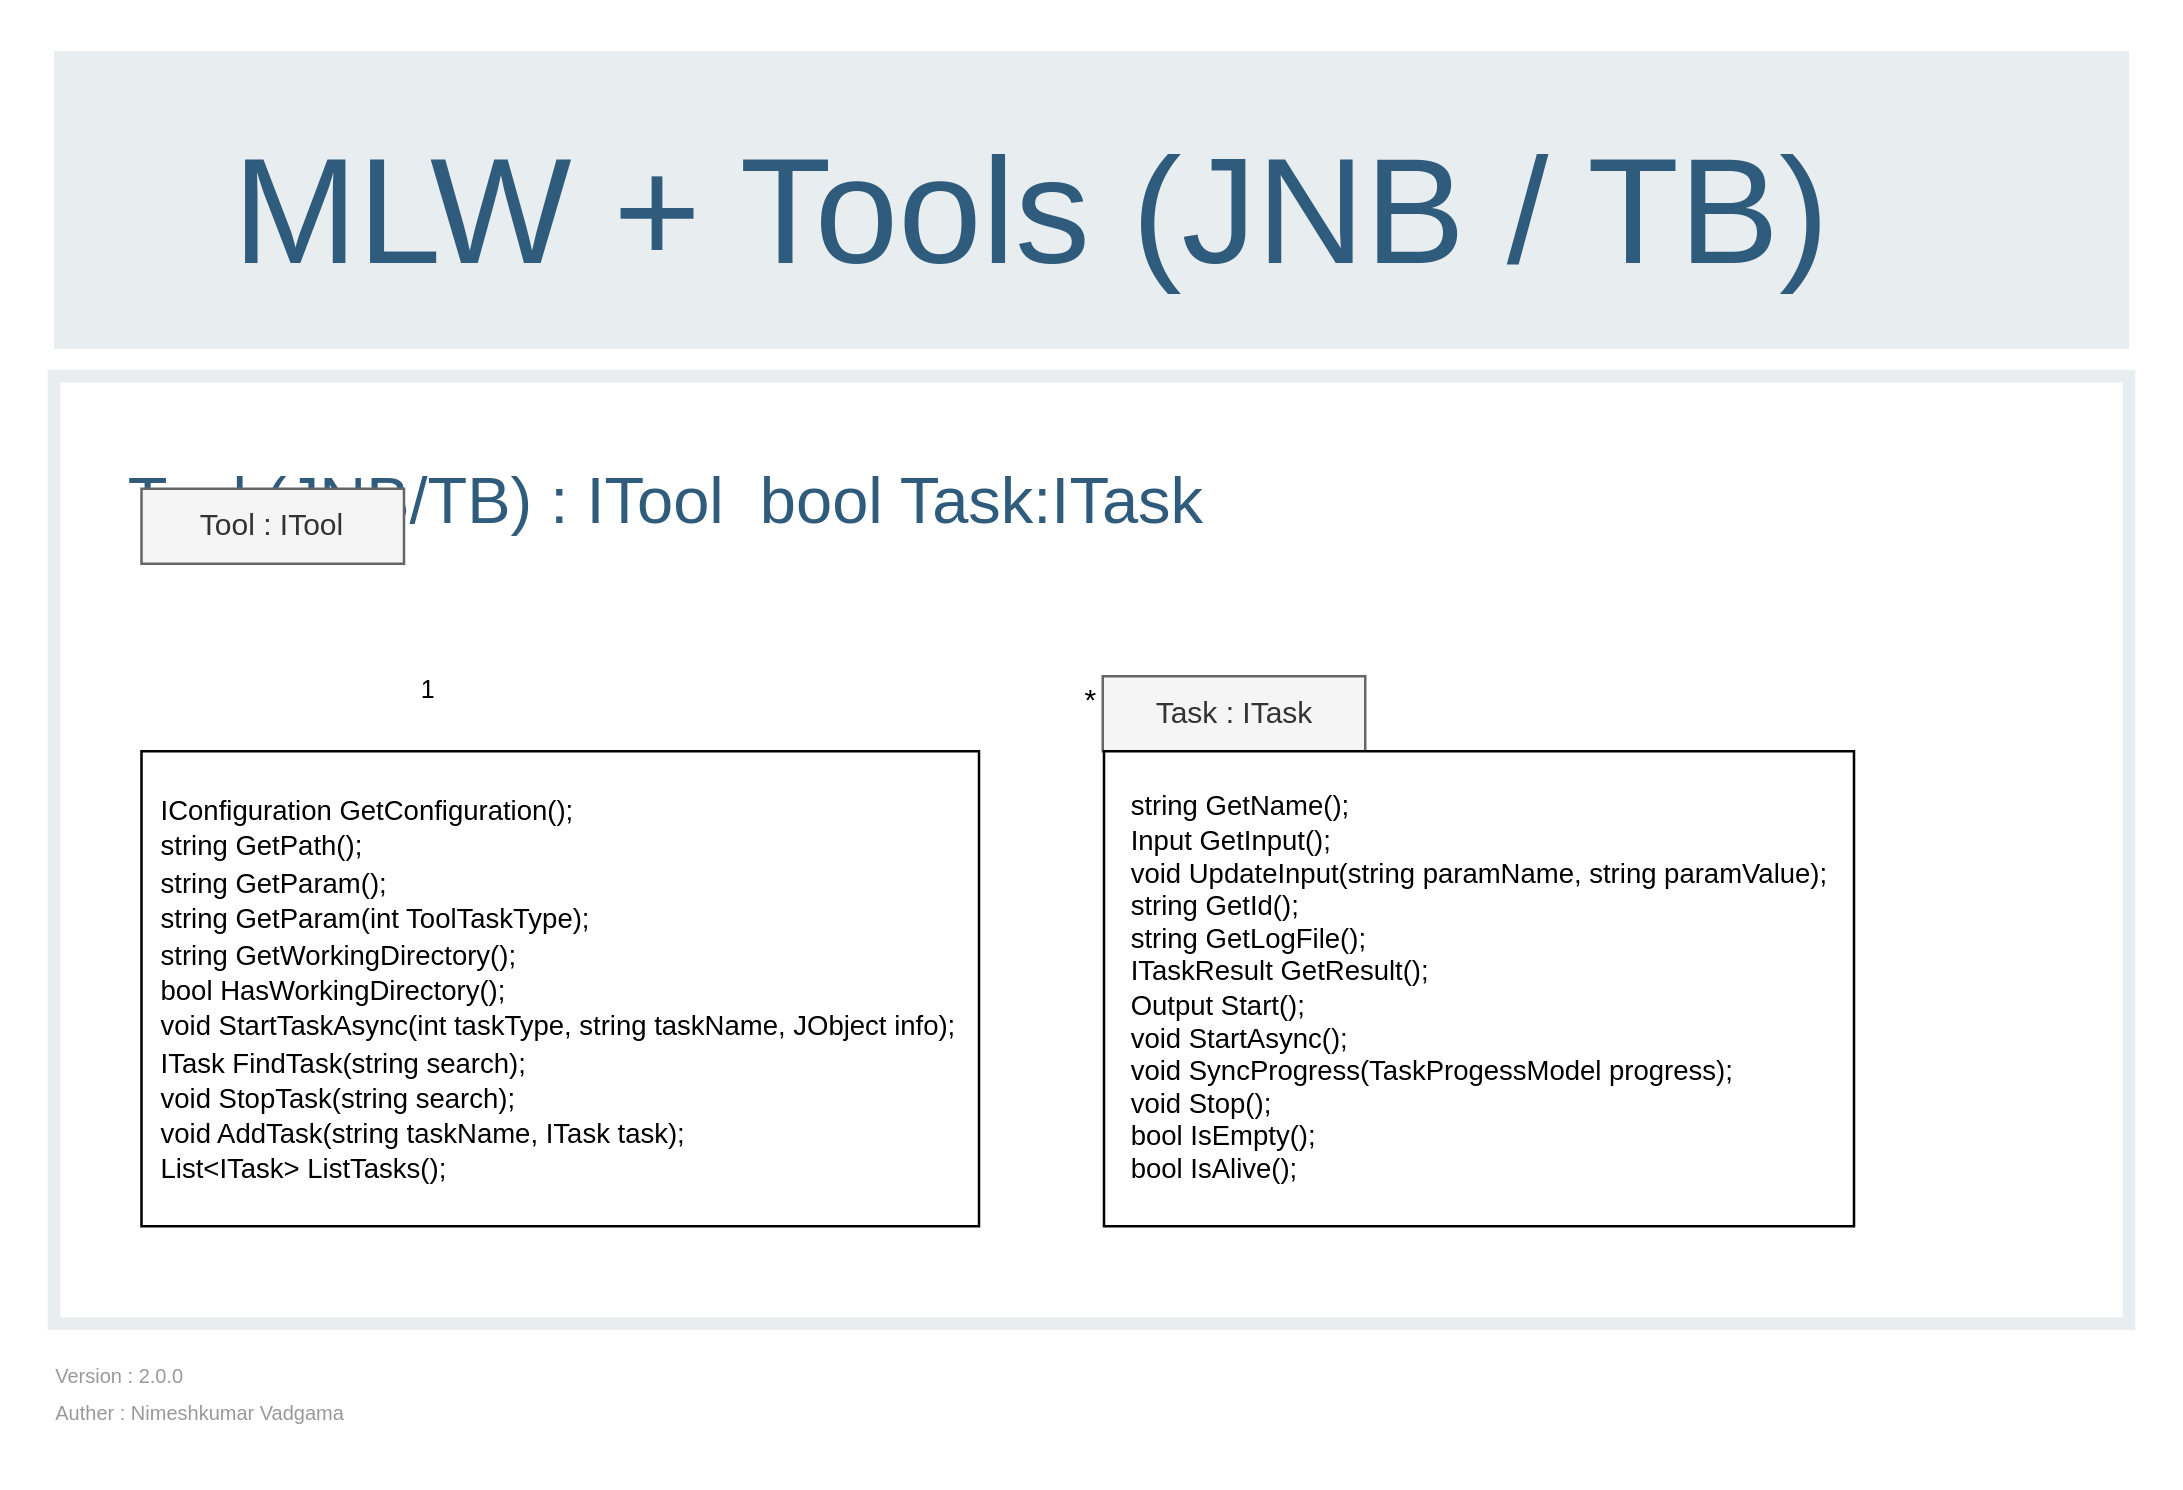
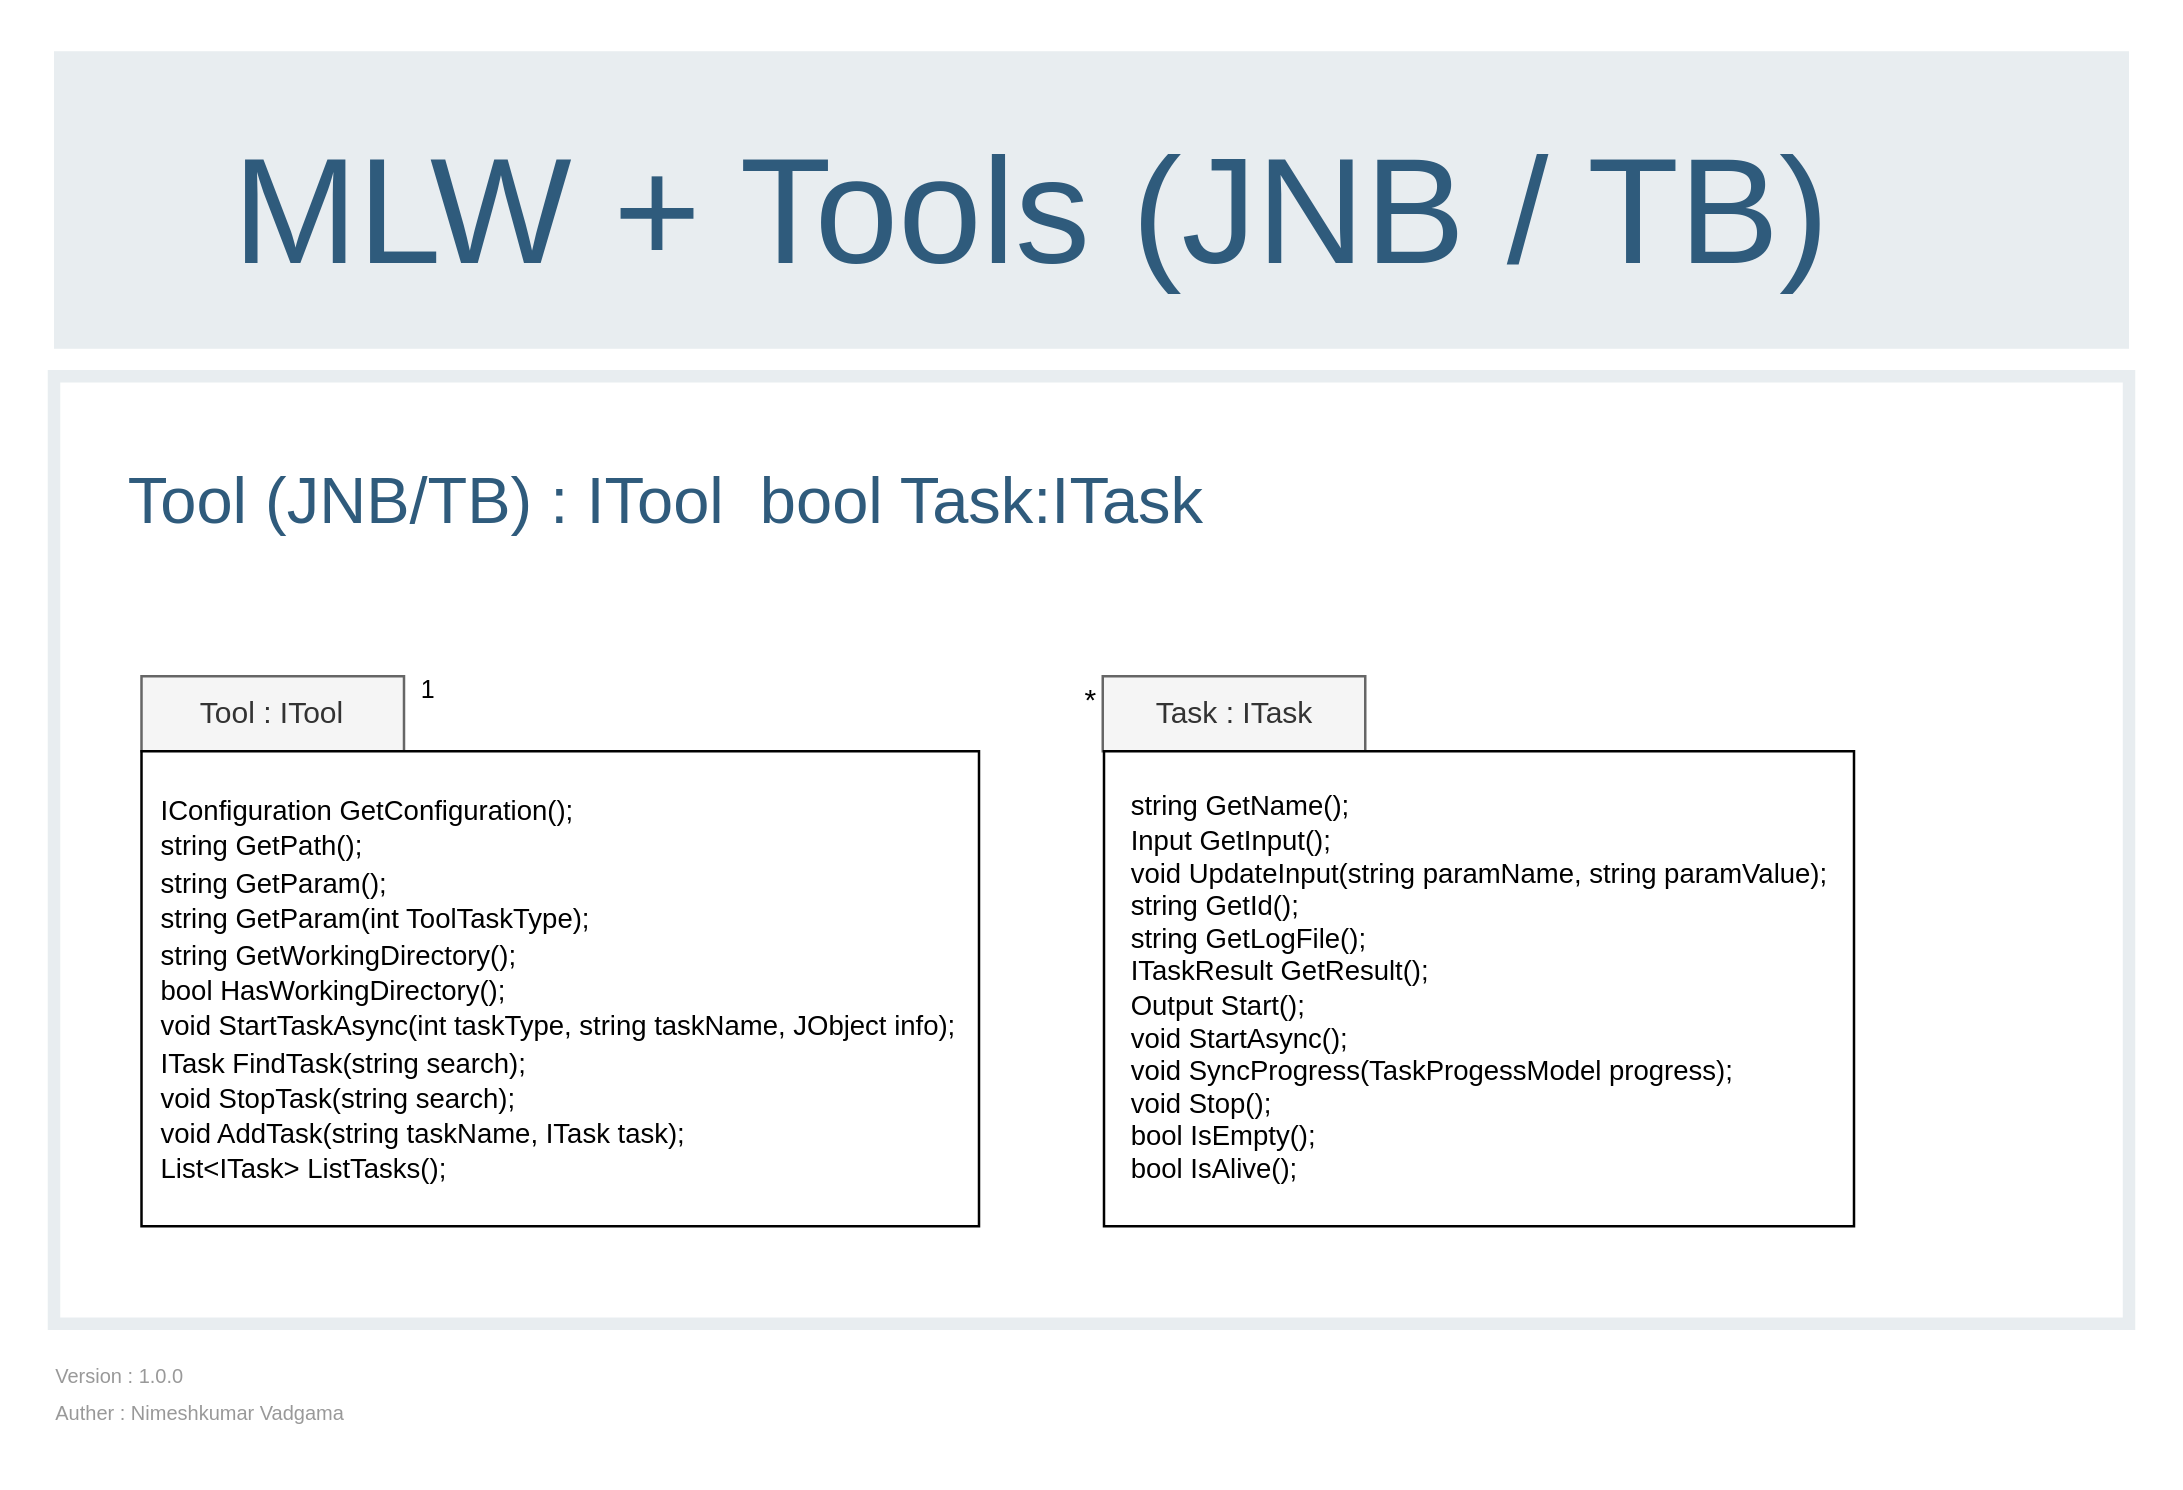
node "Tool : ITool": moved (273, 526) -> (273, 714)
node "Version : 2.0.0": label "Version : 2.0.0" -> "Version : 1.0.0"
